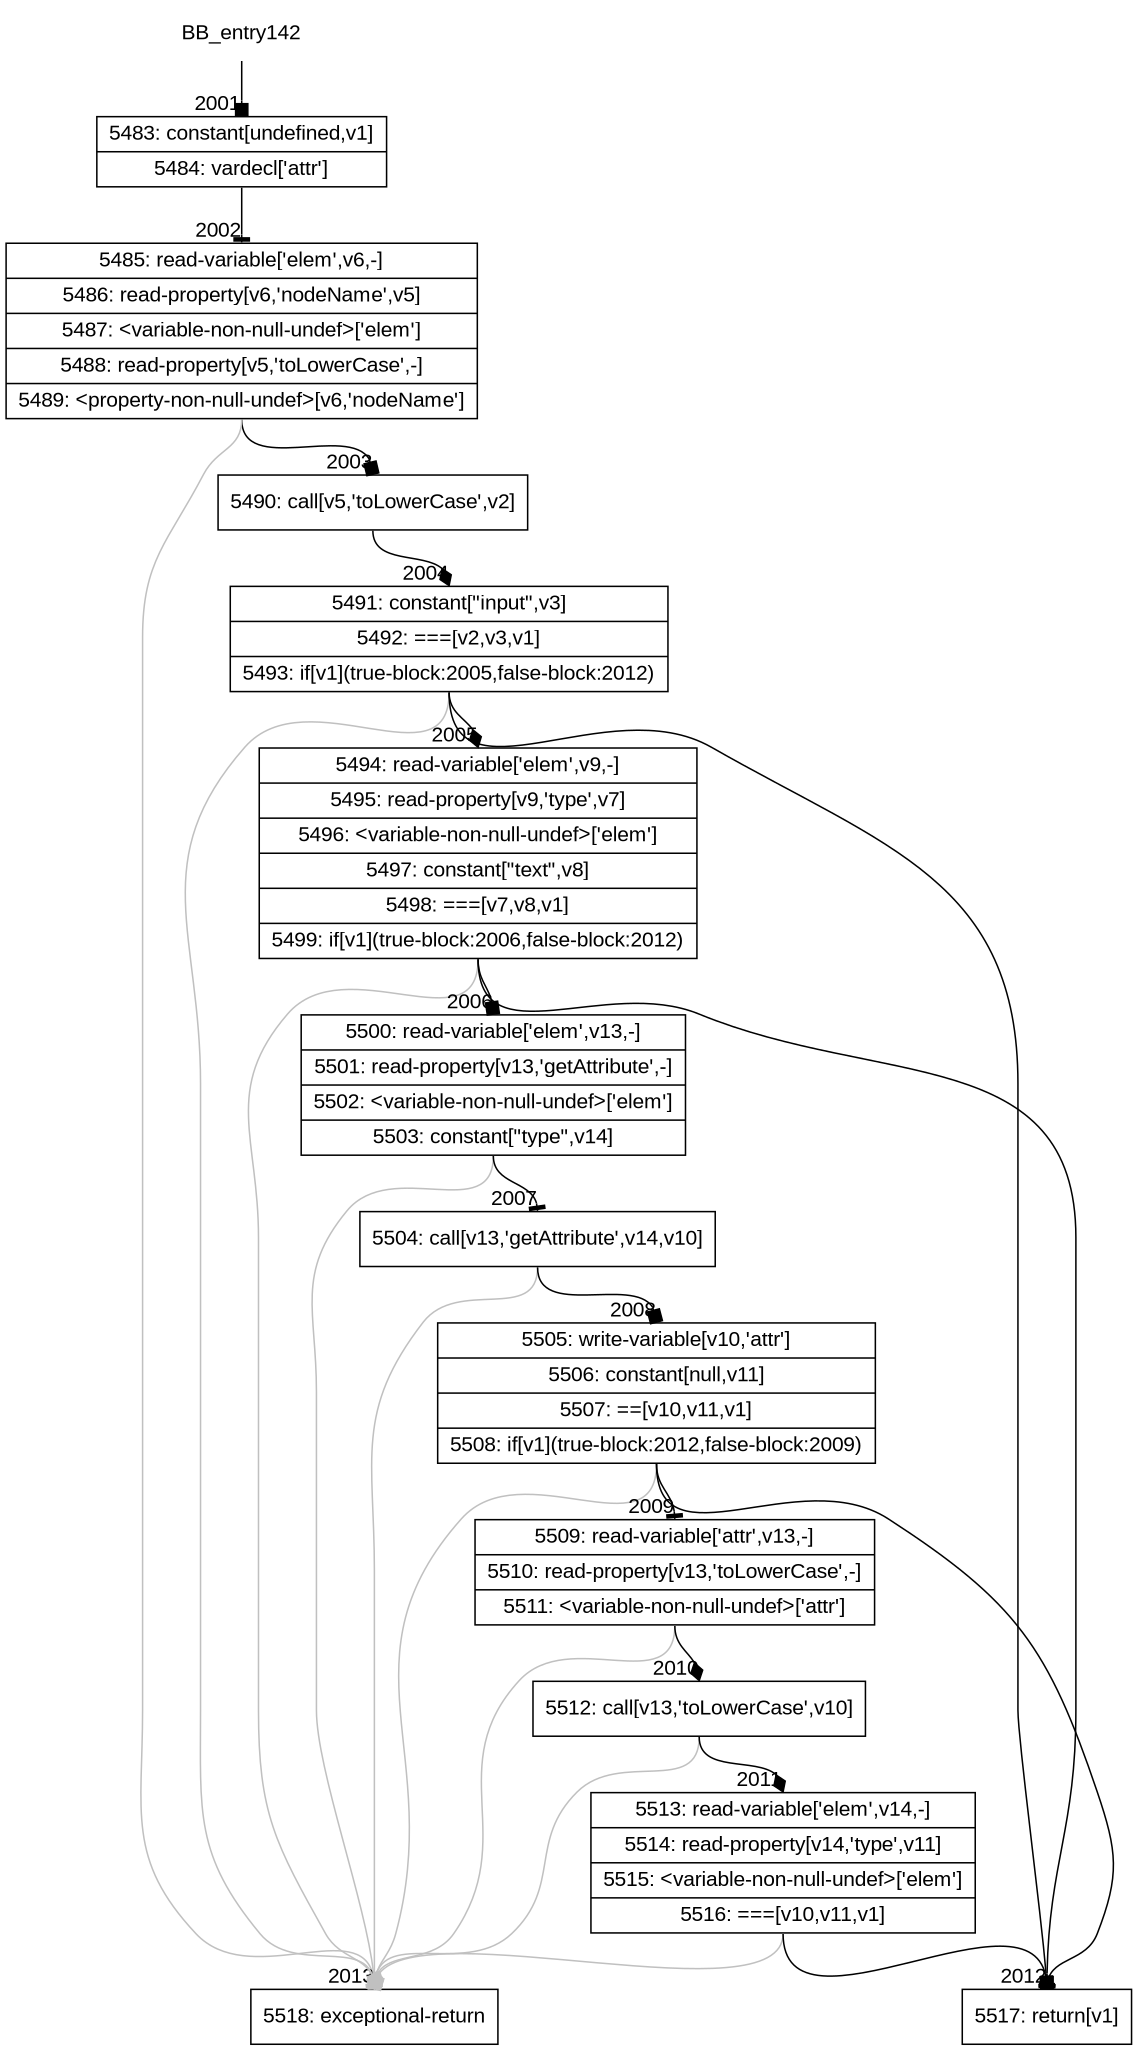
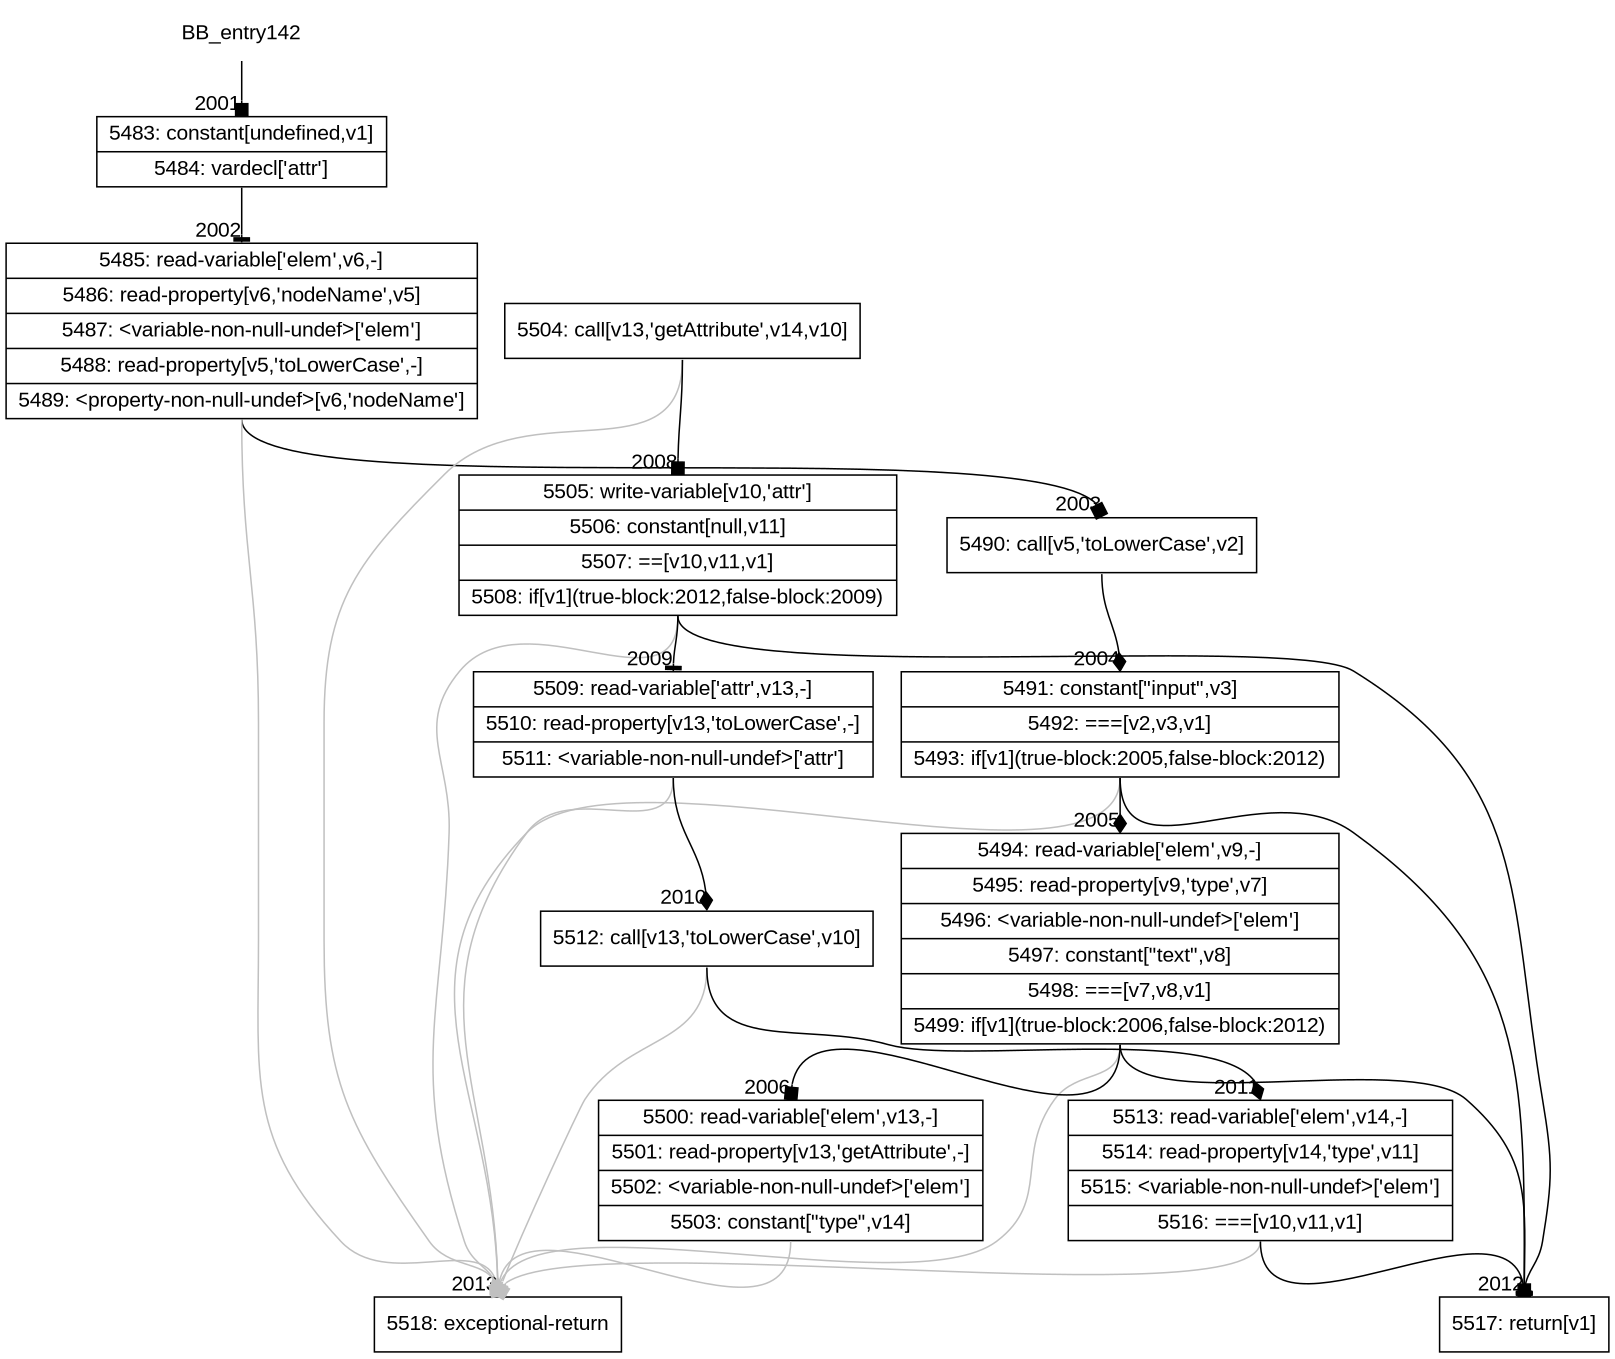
edge "5500: read-variable['elem',v13,-]" -> "5504: call[v13,'getAttribute',v14,v10]": removed
edge "5494: read-variable['elem',v9,-]" -> "5517: return[v1]": arrowhead box -> tee
